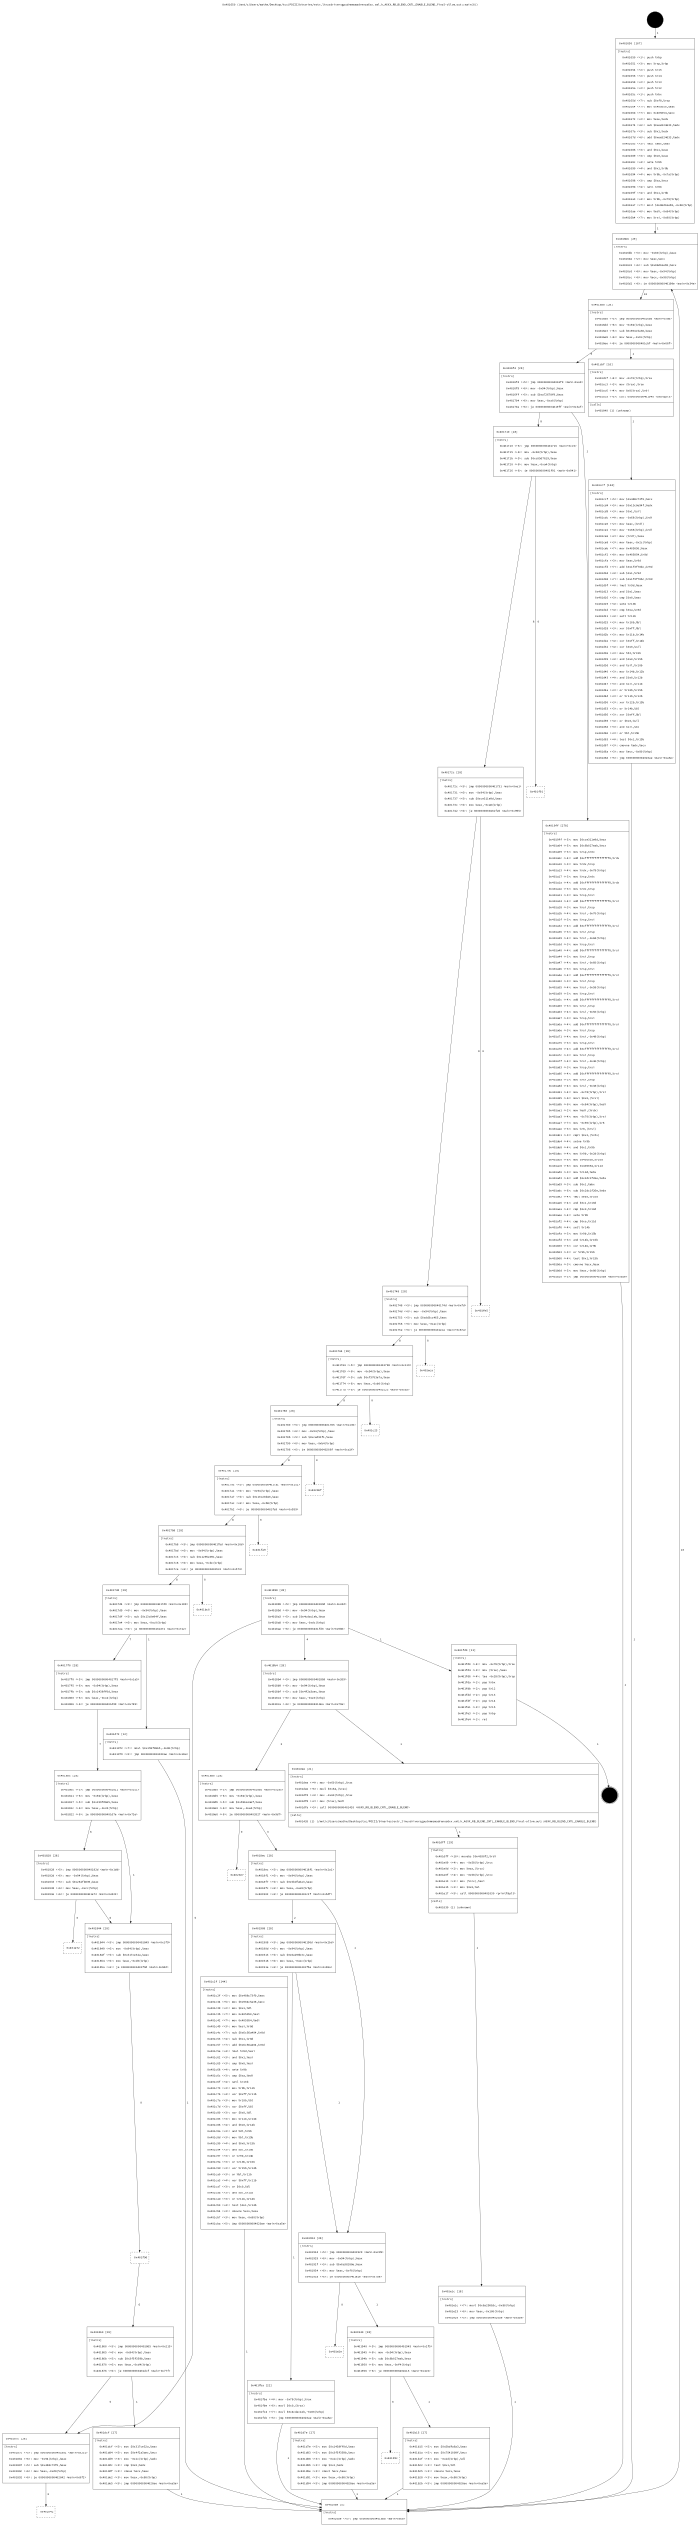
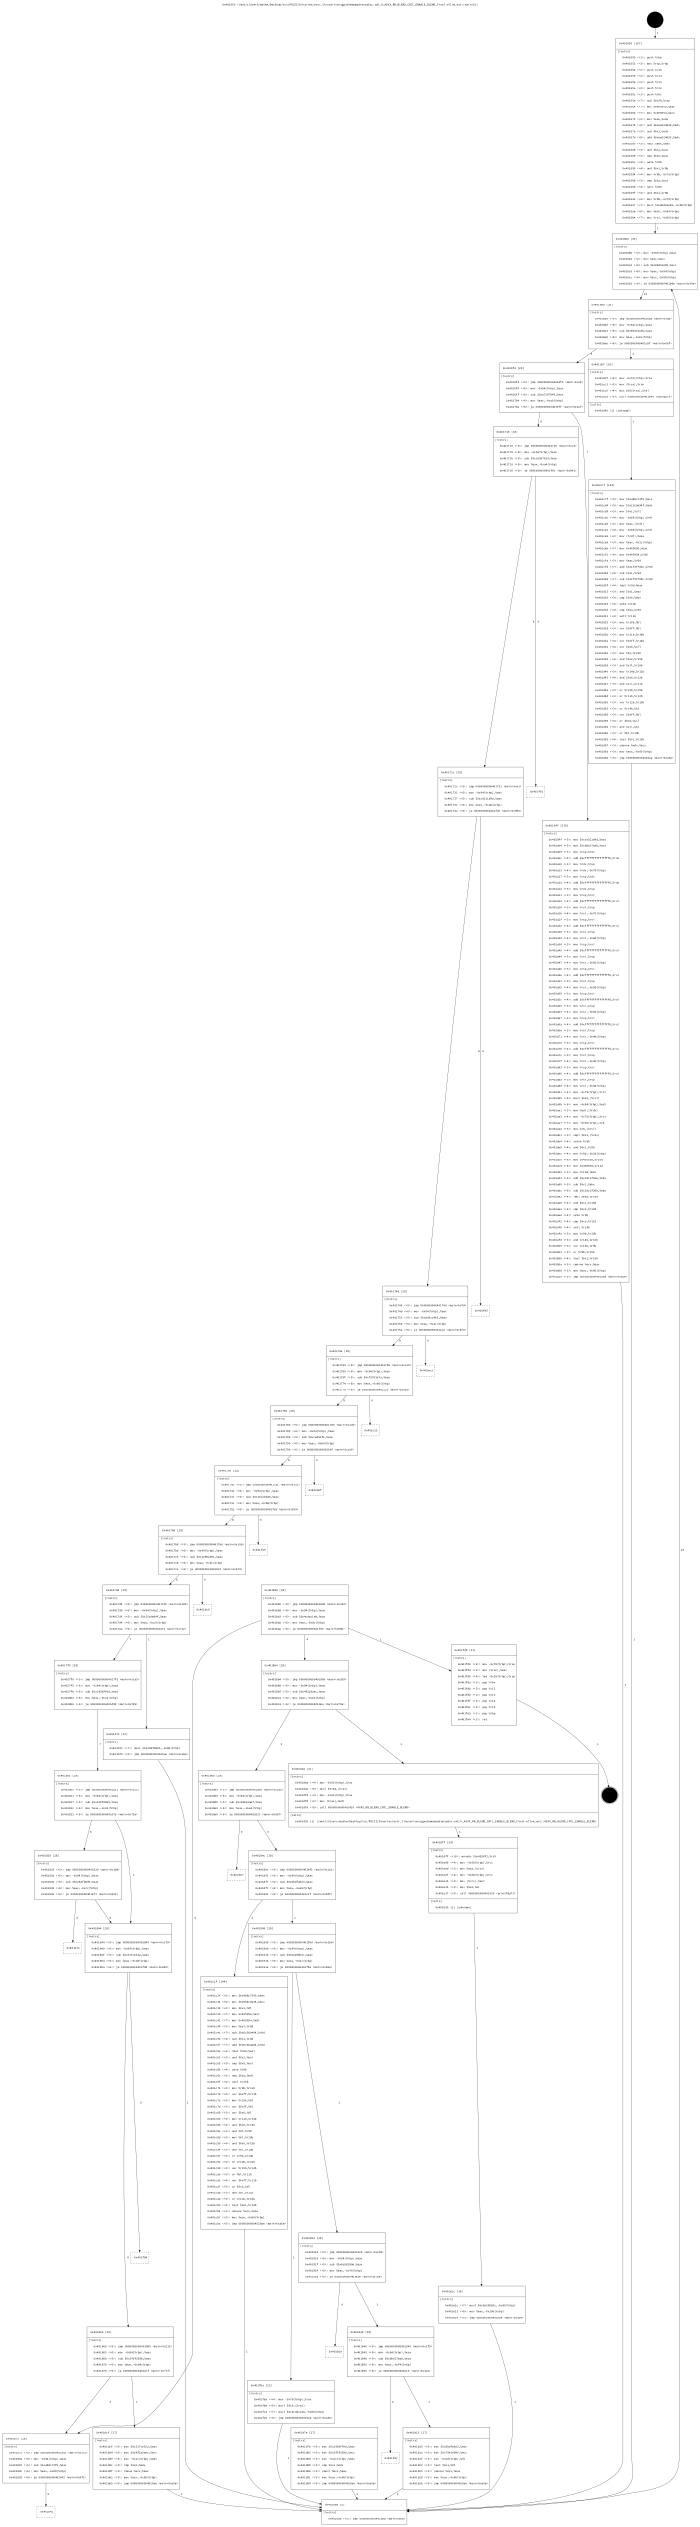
edge "0x4018ec [28]" -> "0x401924 [28]": now "0x4018ec [28]" -> "0x401c2f [144]"
edge "0x401f9d" -> "0x401860 [28]": now "0x401844 [28]" -> "0x401860 [28]"
